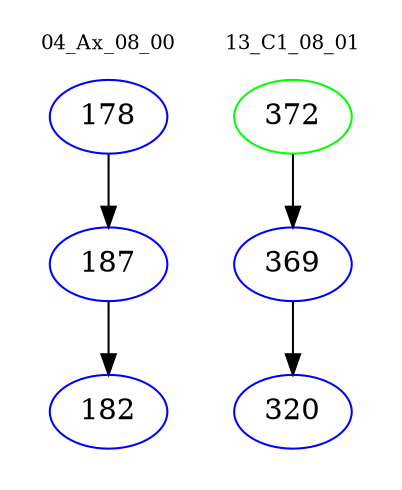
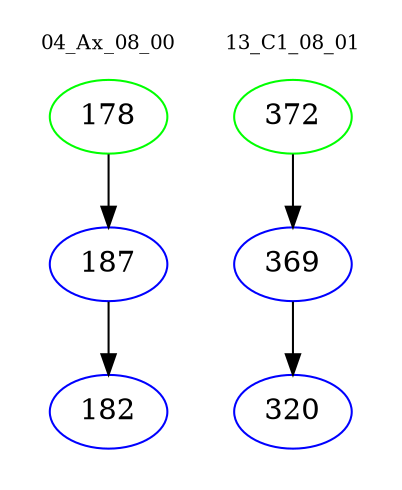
node "178": color blue -> green
